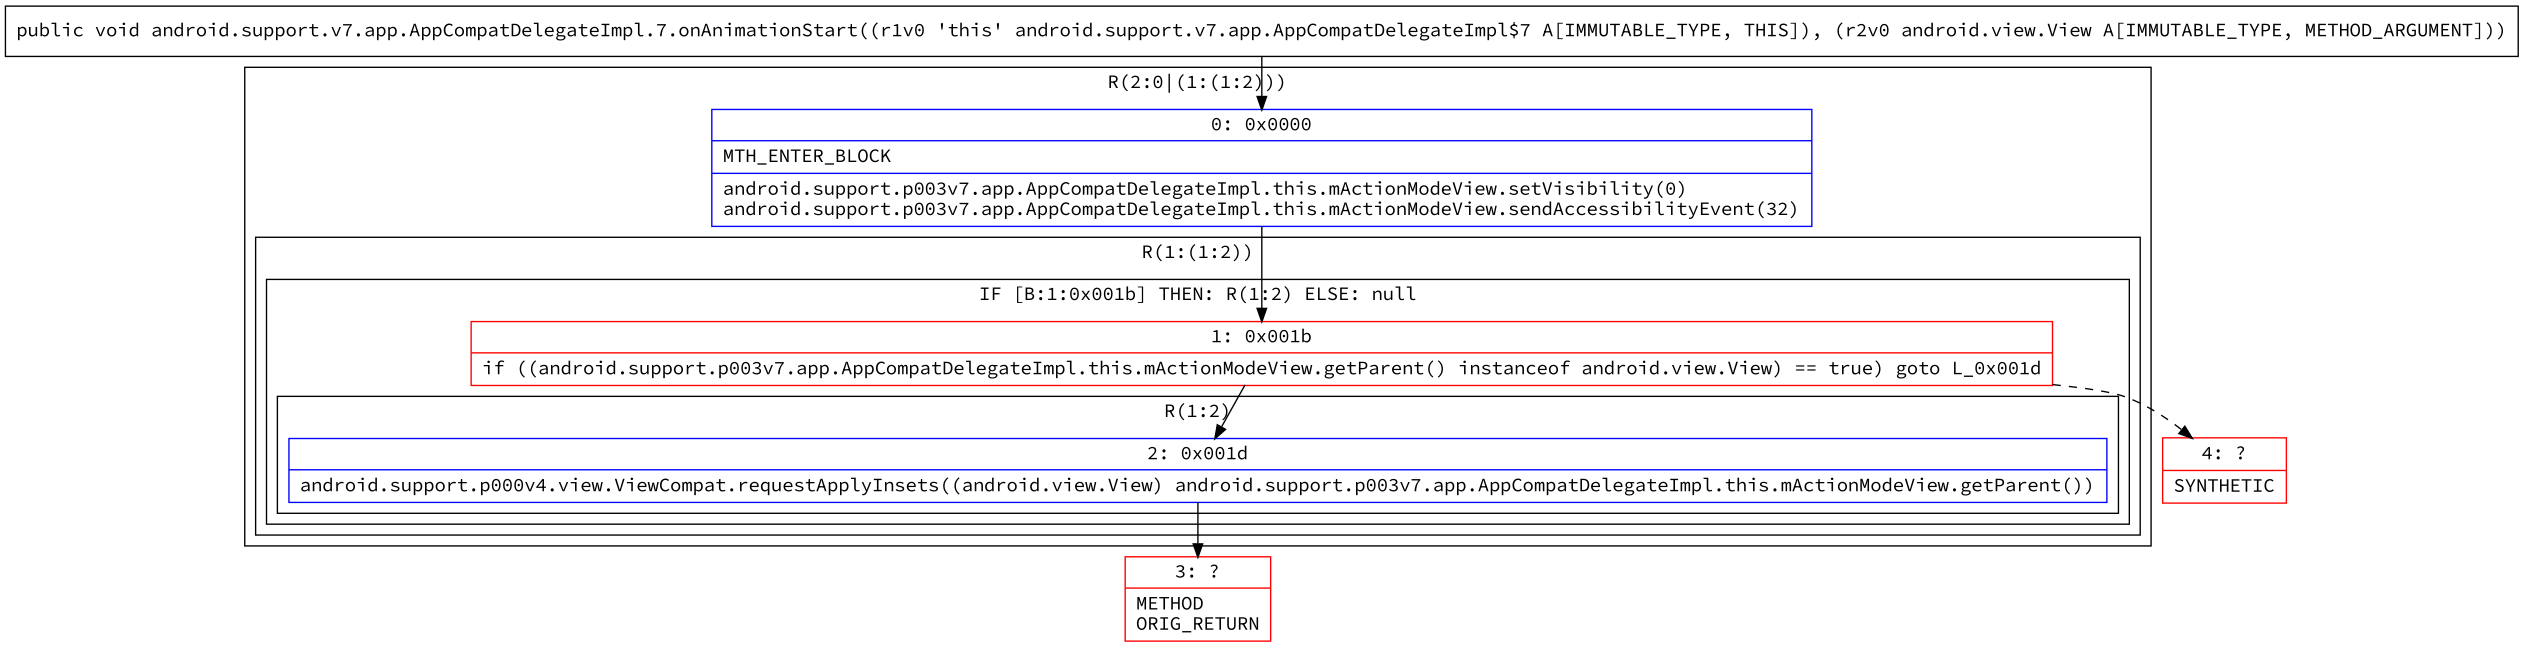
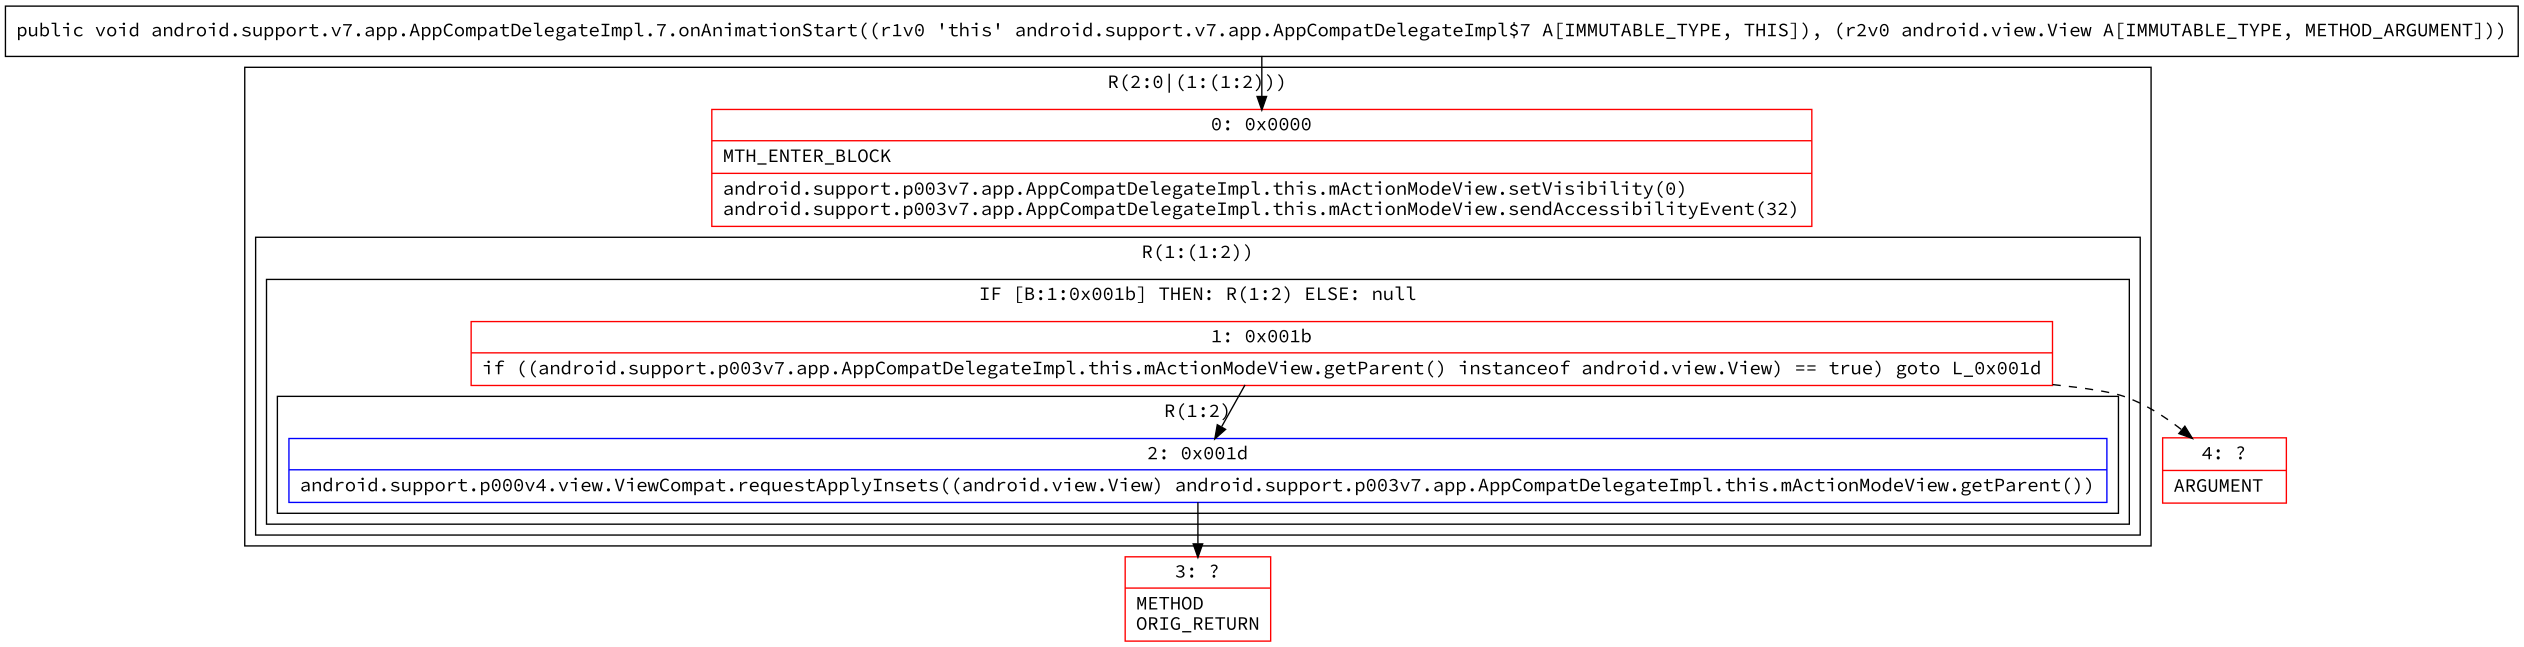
node "0: 0x0000": color blue -> red
edge "0: 0x0000" -> "1: 0x001b": removed
node "4: ?": text "SYNTHETIC" -> "ARGUMENT"
